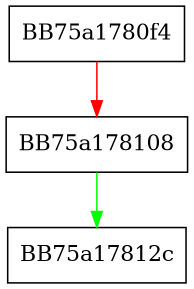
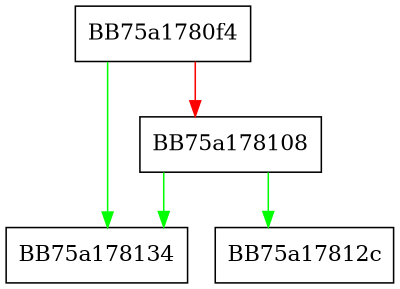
node "BB75a178134": added
